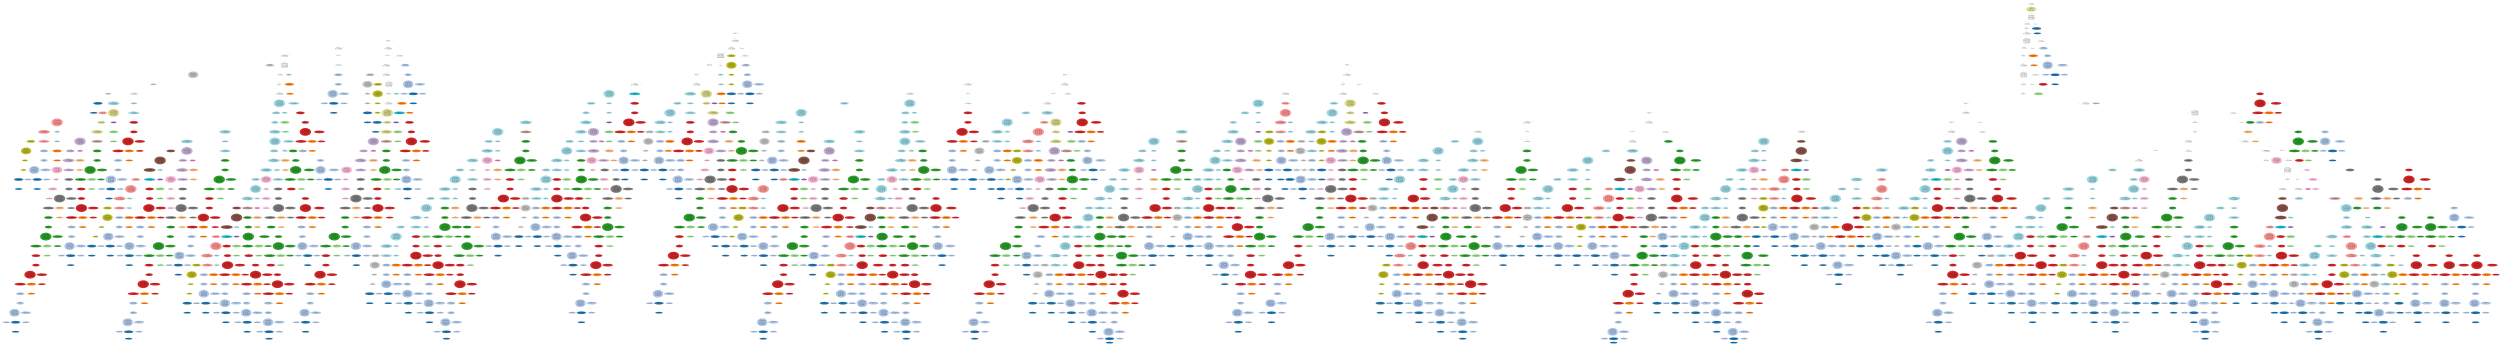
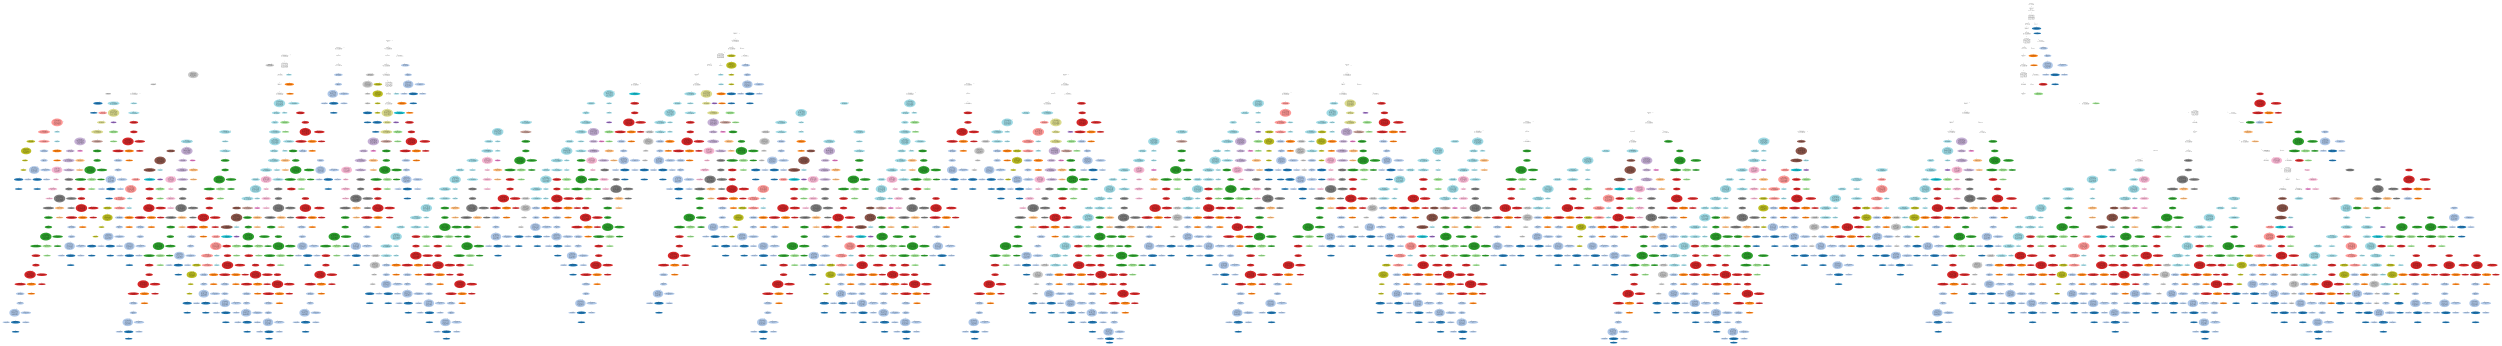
node "SelectBackward0 dim = 1 index = 1 self_sizes = (4096, 2)": fillcolor #dbdb8d -> #ffffff
